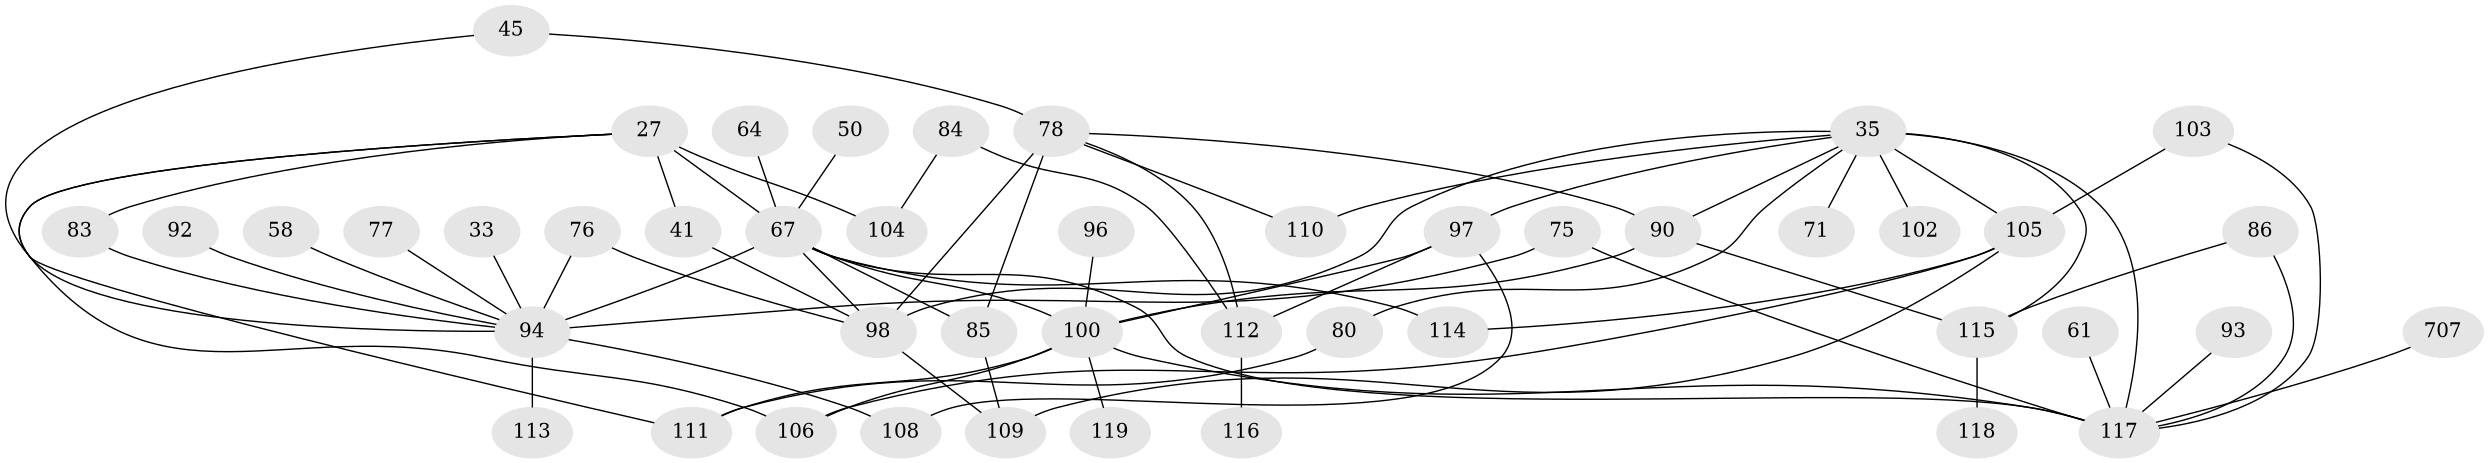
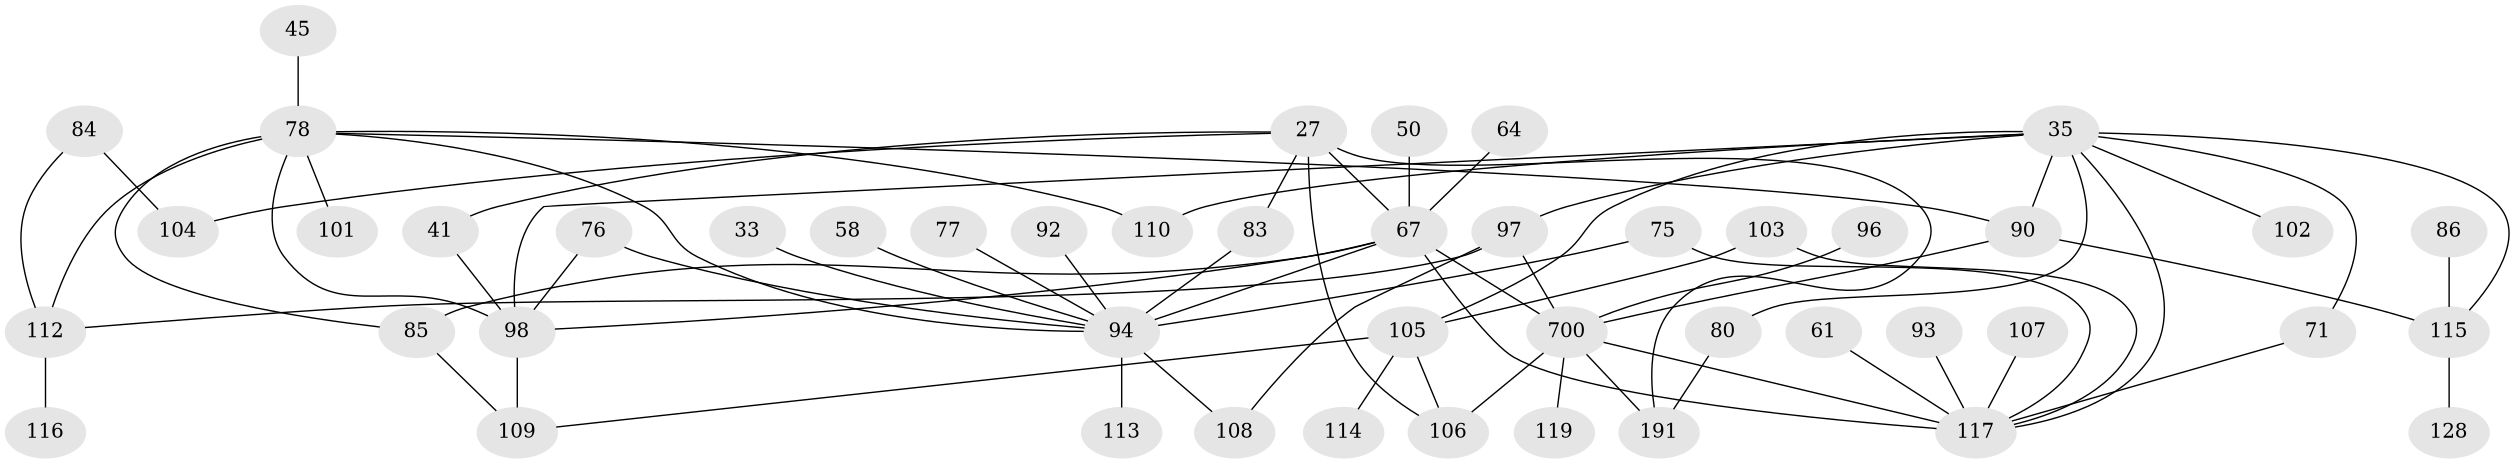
edge "45" -- "94": now "78" -- "94"
node "101": added
edge "67" -- "114": removed
node "100": label "100" -> "700"
node "707": label "707" -> "107"
edge "86" -- "117": now "71" -- "117"
node "111": label "111" -> "191"
node "118": label "118" -> "128"
